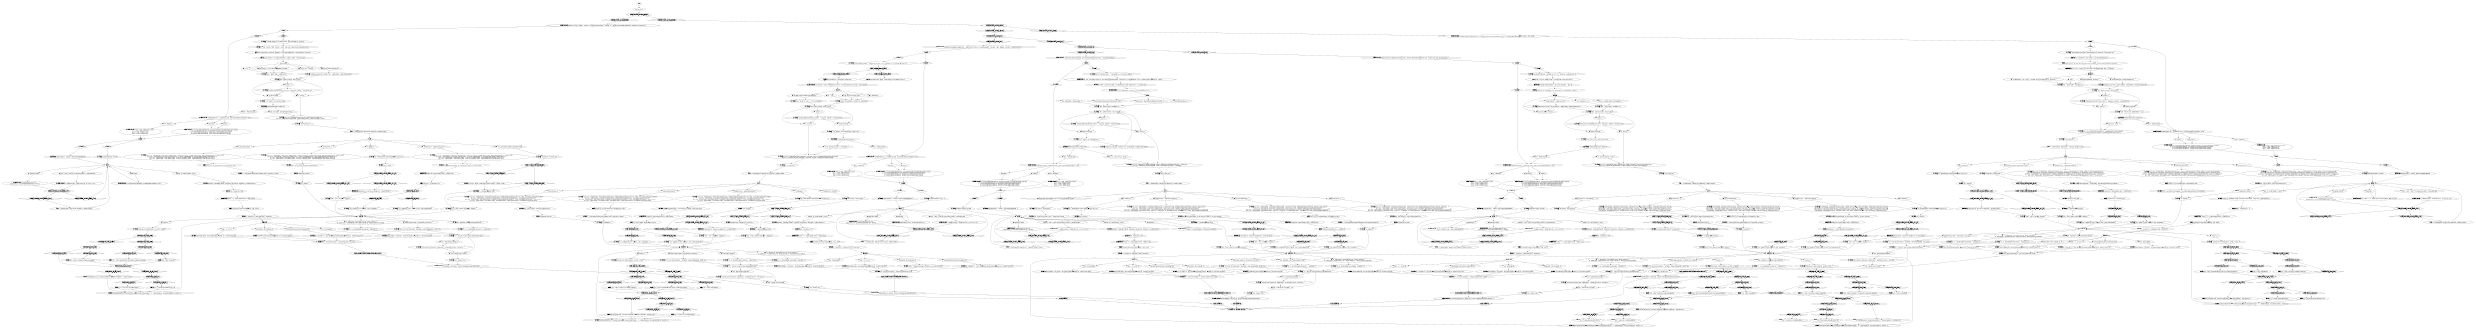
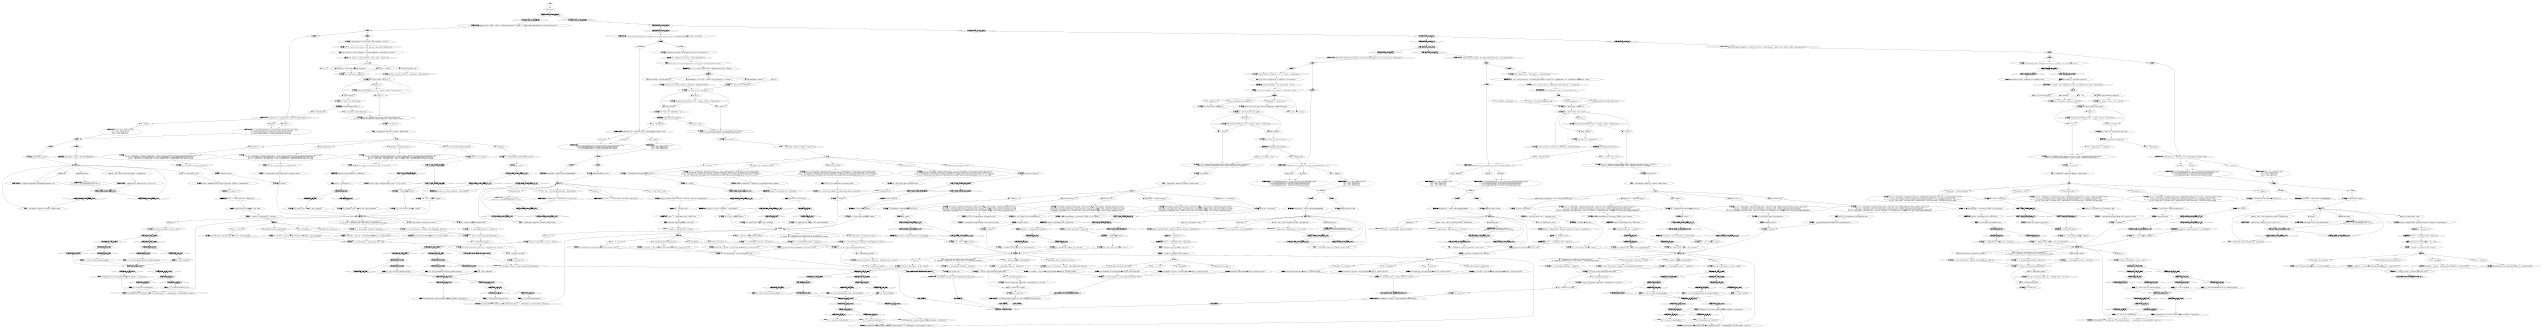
node "Horseback Monument: 蒙面的身影骑在马上高高耸立。众多的杆子和绳索还在固定着原本重组后的样子。": removed
